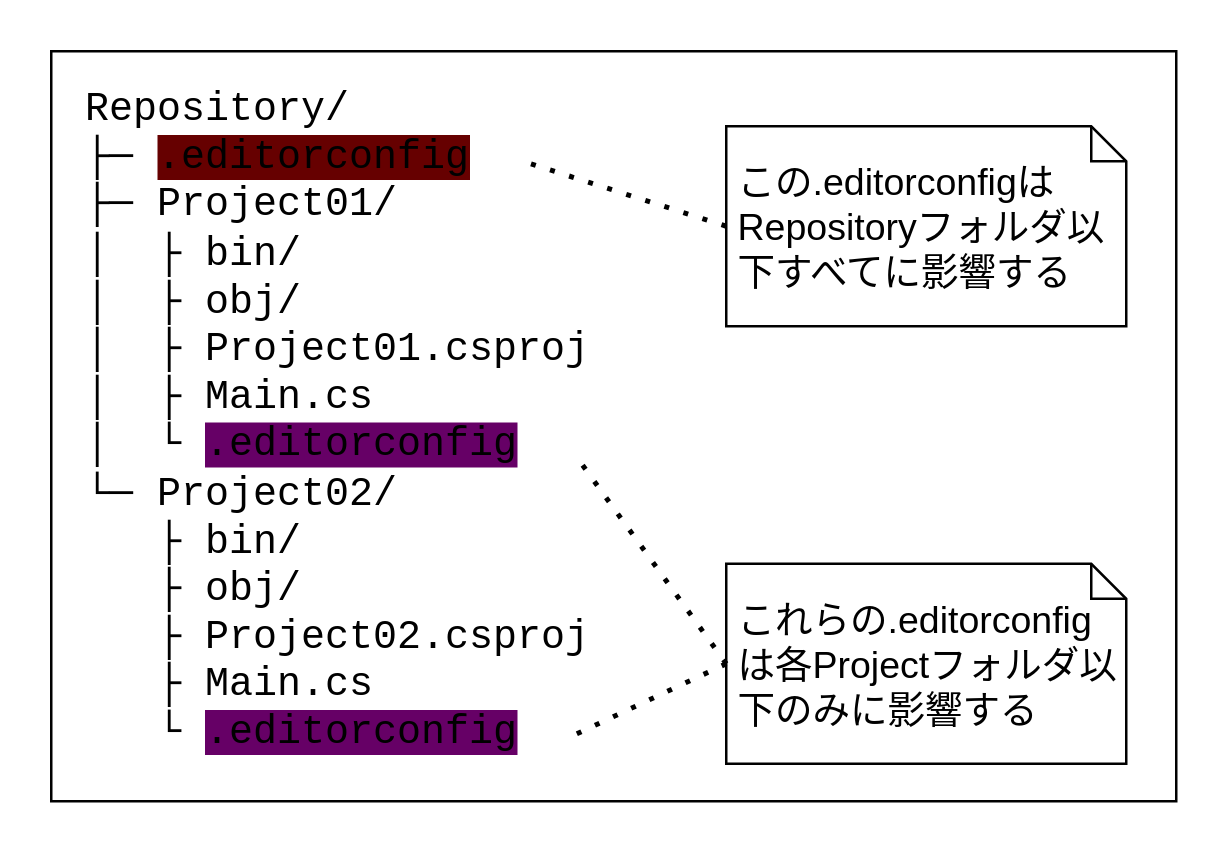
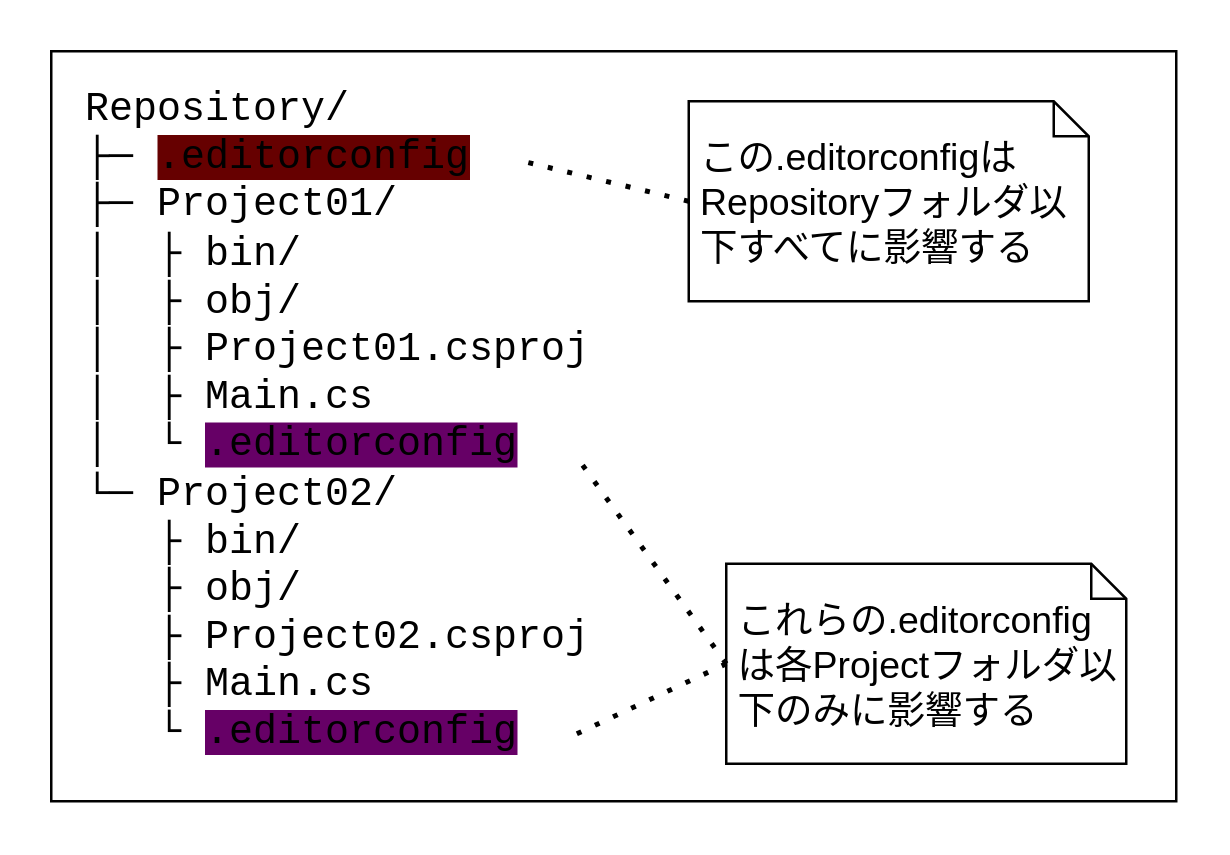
node "この.editorconfigはRepositoryフォルダ以下すべてに影響する": moved (926, 226) -> (889, 201)
